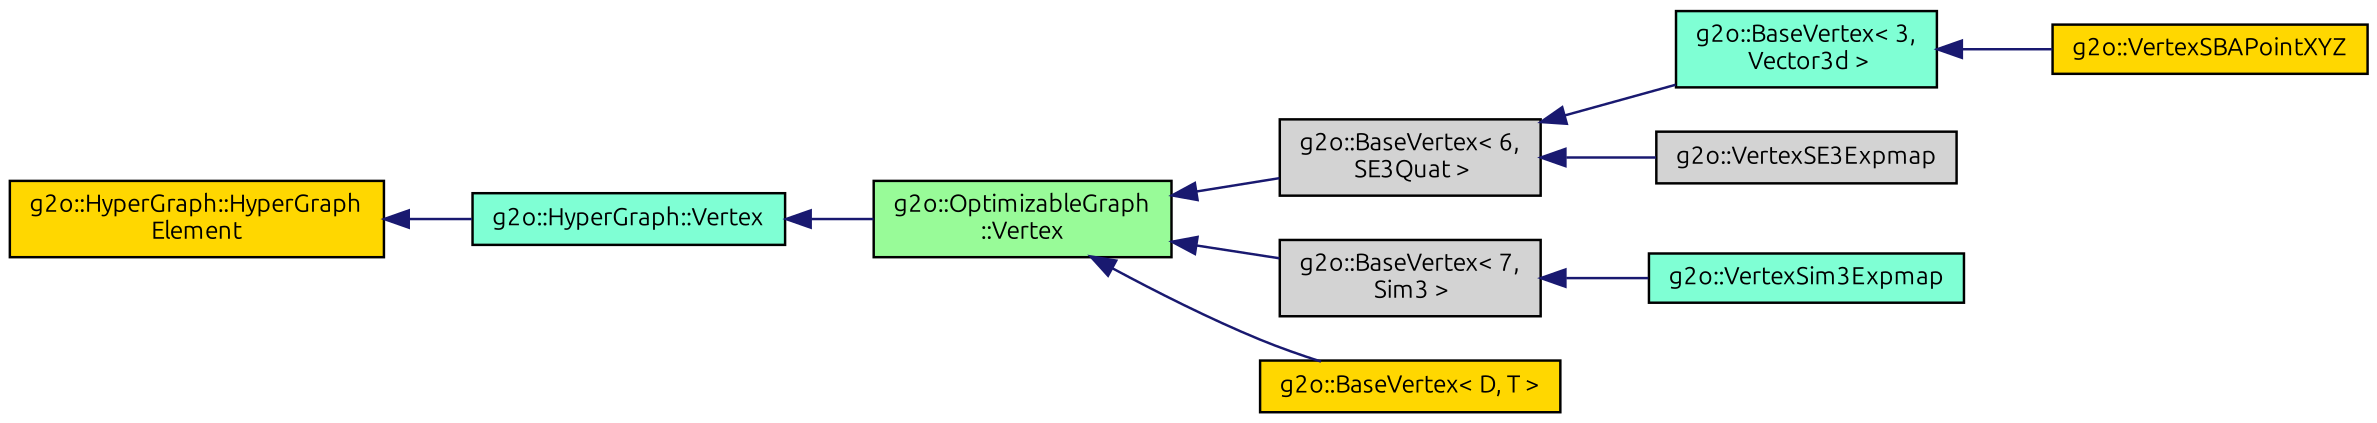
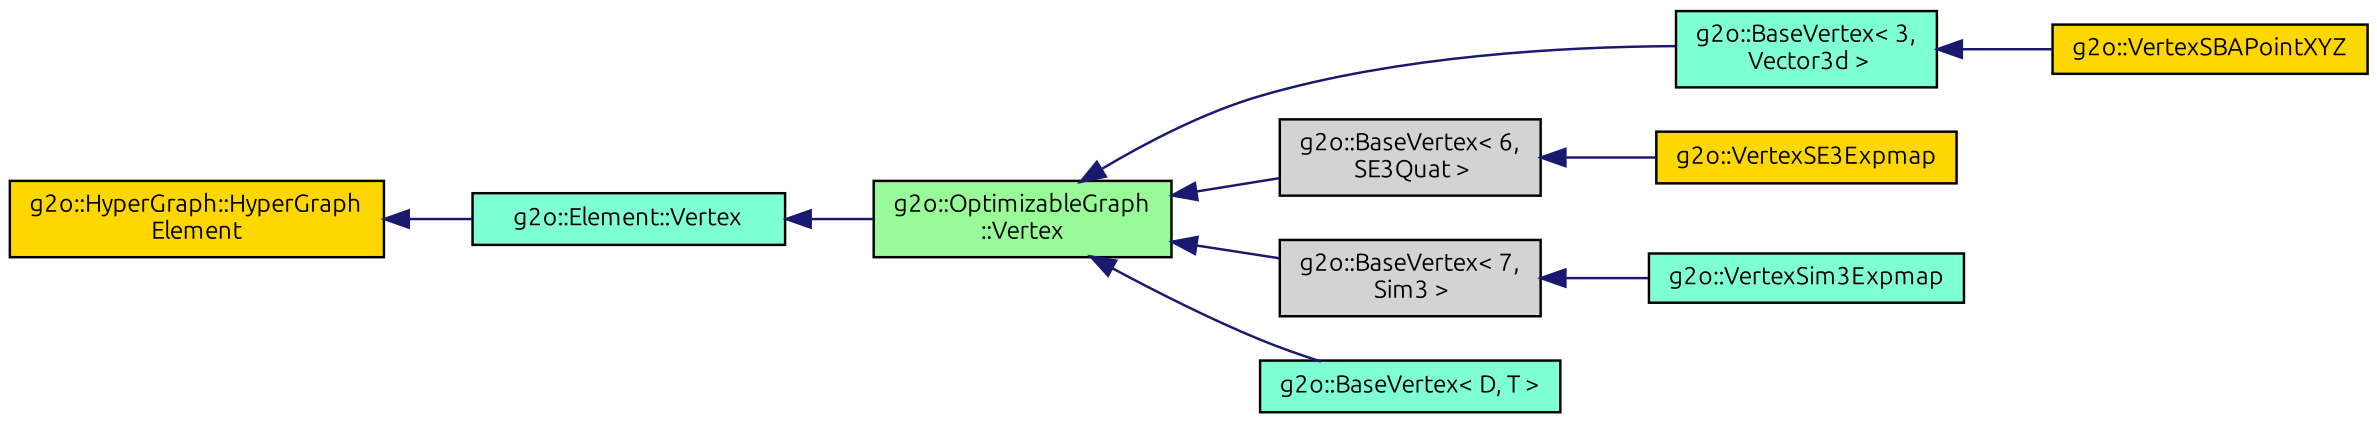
edge "g2o::BaseVertex< 3, Vector3d >" -> "g2o::BaseVertex< 6, SE3Quat >": now "g2o::BaseVertex< 3, Vector3d >" -> "g2o::OptimizableGraph ::Vertex"
node "g2o::VertexSE3Expmap": fillcolor lightgrey -> gold
node "g2o::HyperGraph::Vertex": label "g2o::HyperGraph::Vertex" -> "g2o::Element::Vertex"
node "g2o::BaseVertex< D, T >": fillcolor gold -> aquamarine
